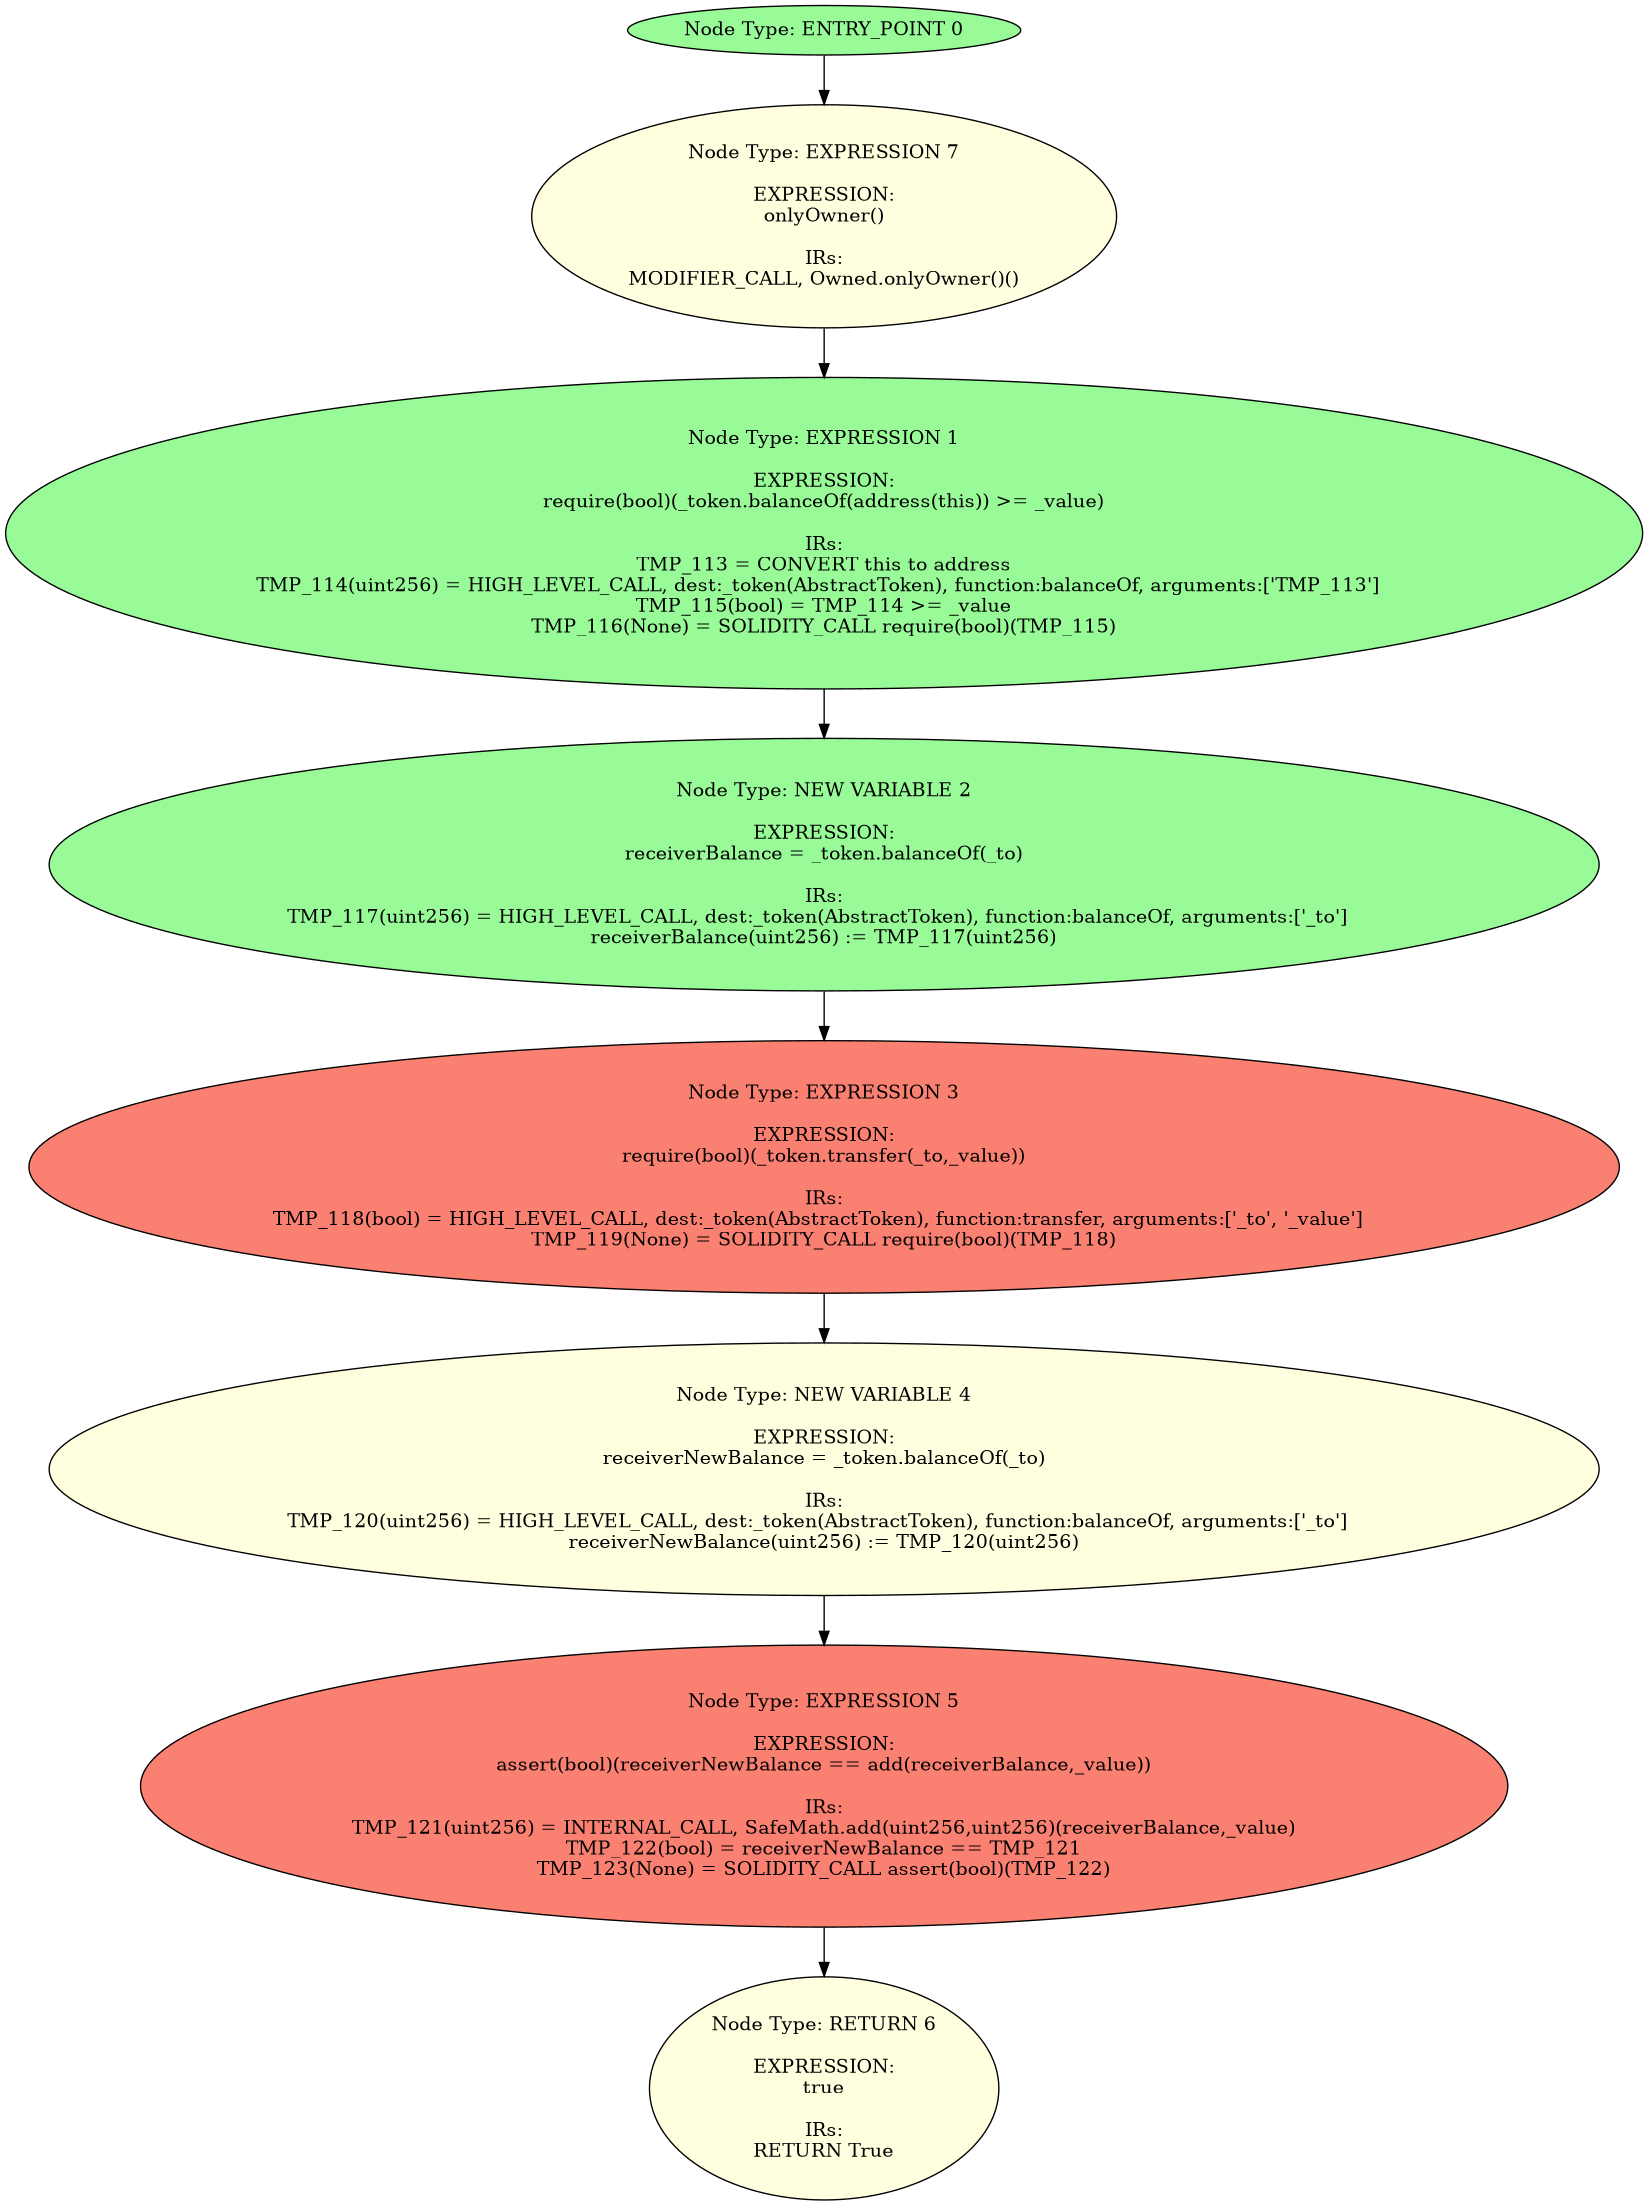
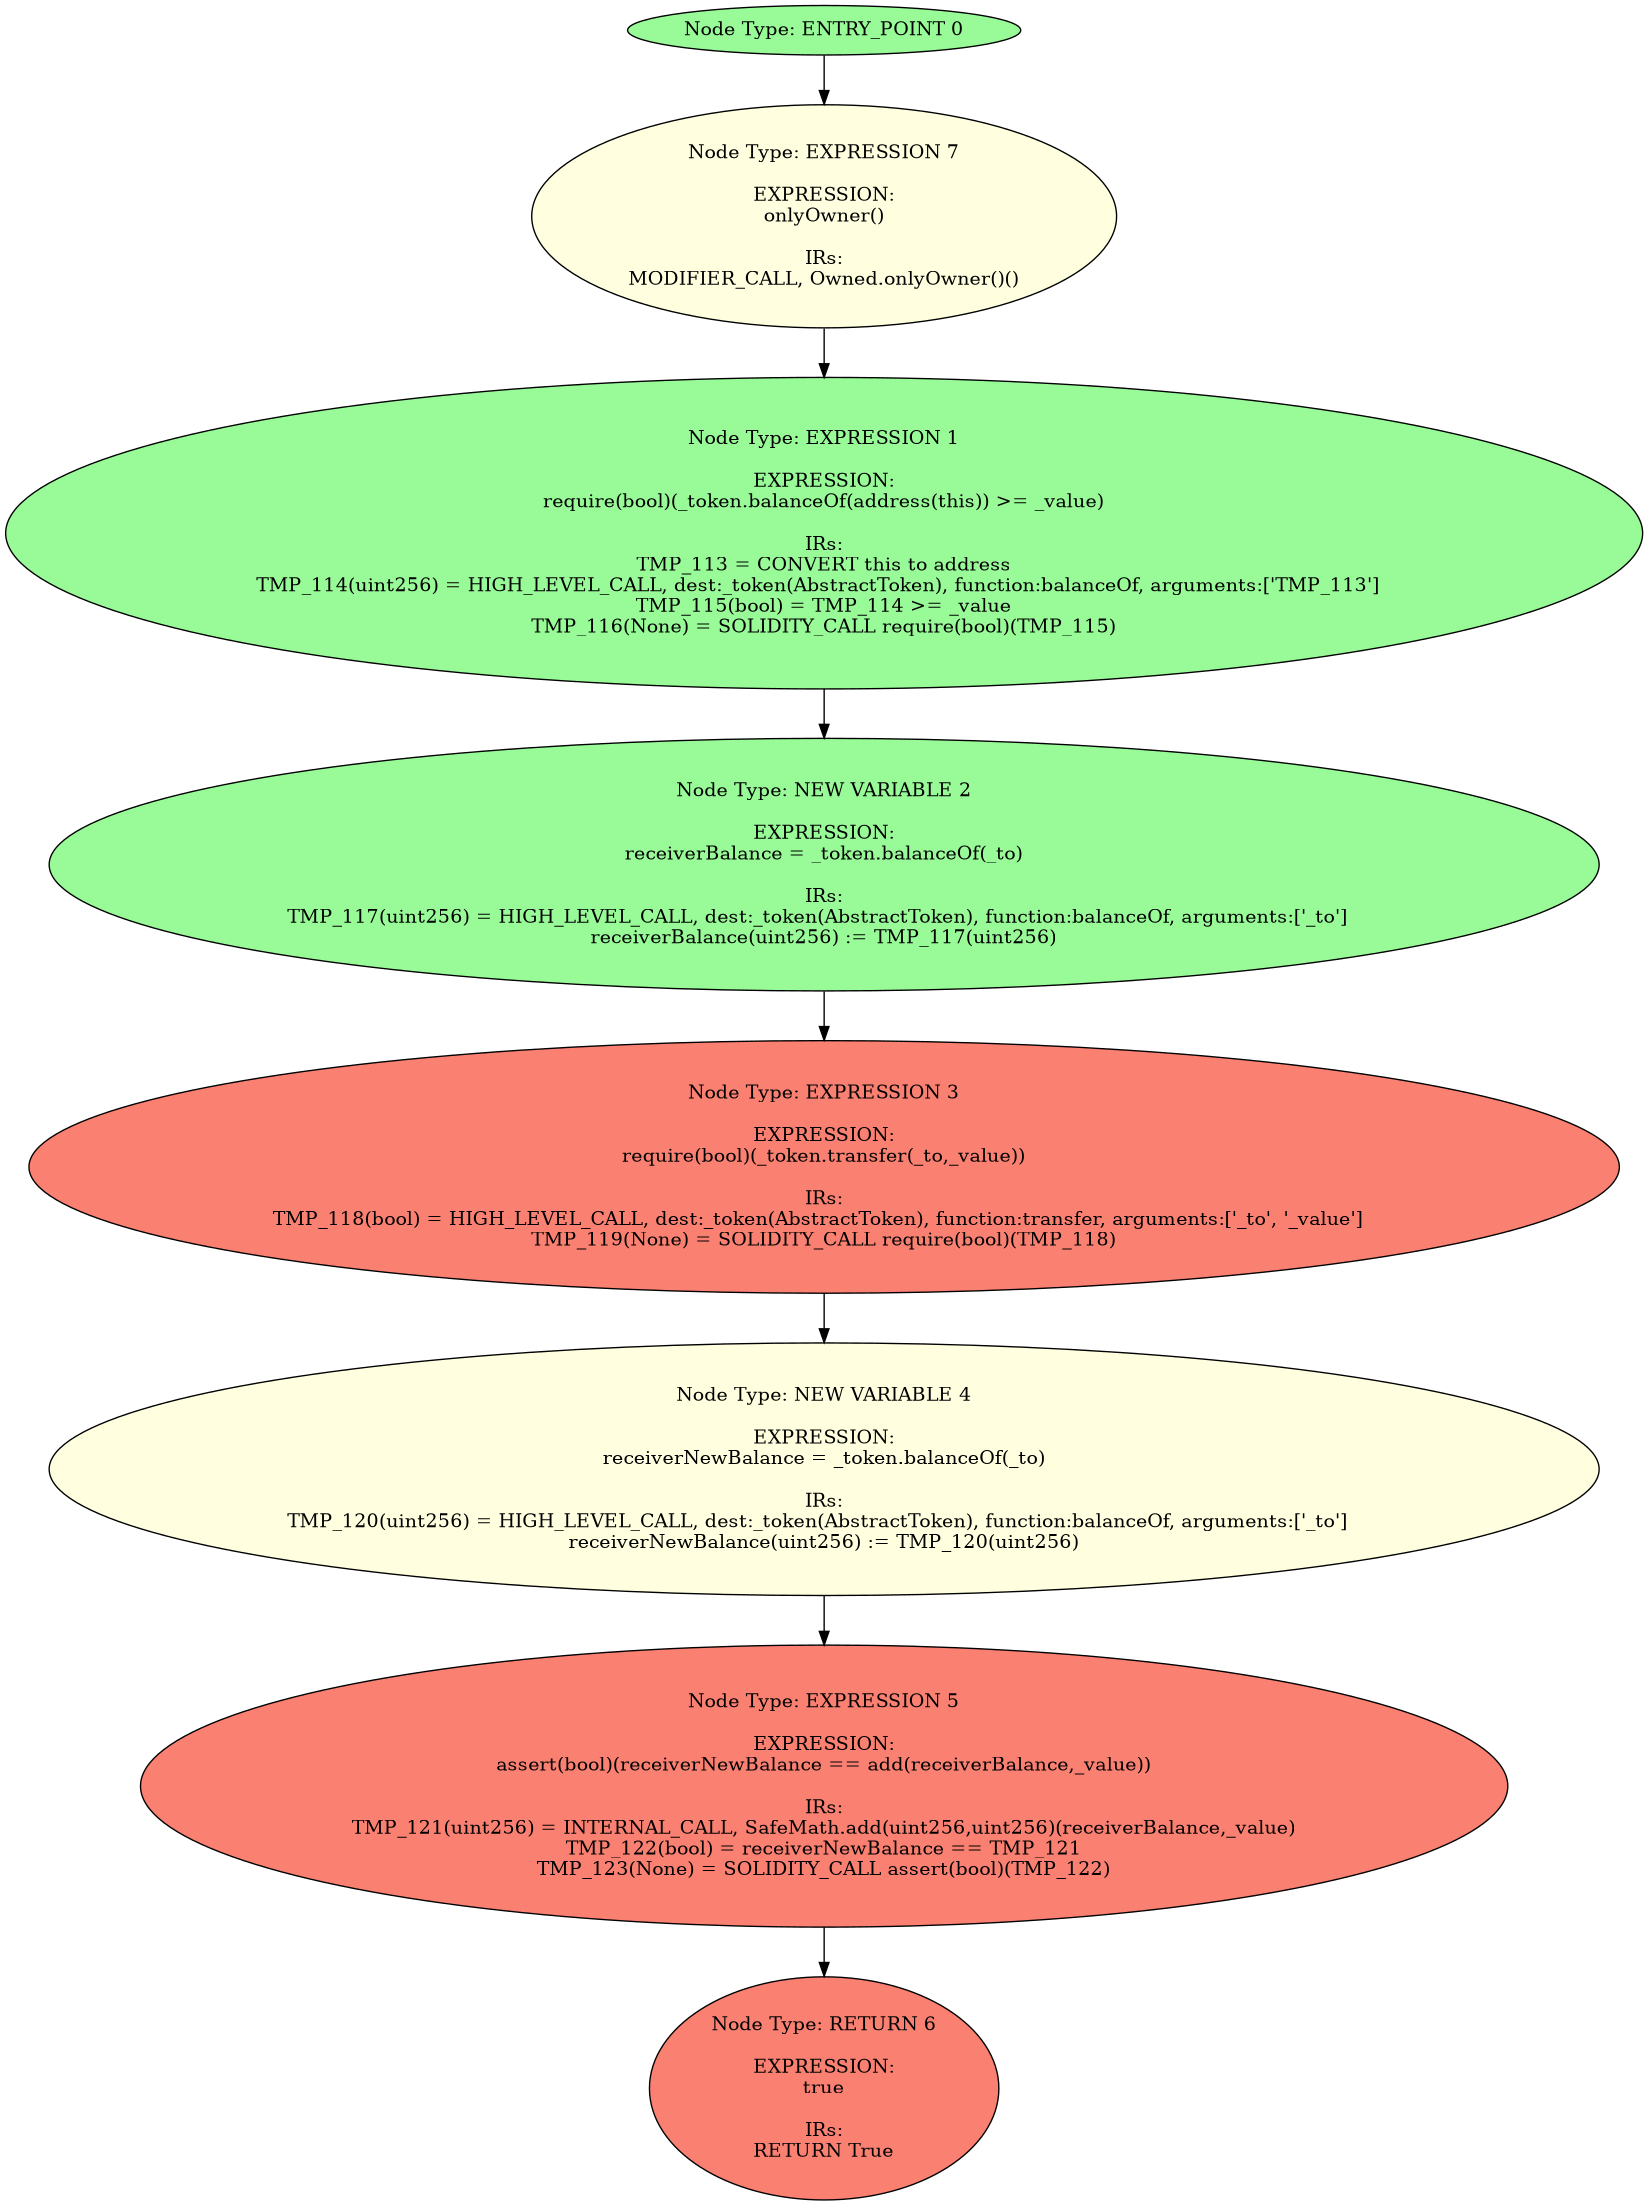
node "Node Type: RETURN 6 EXPRESSION: true IRs: RETURN True": fillcolor lightyellow -> salmon
